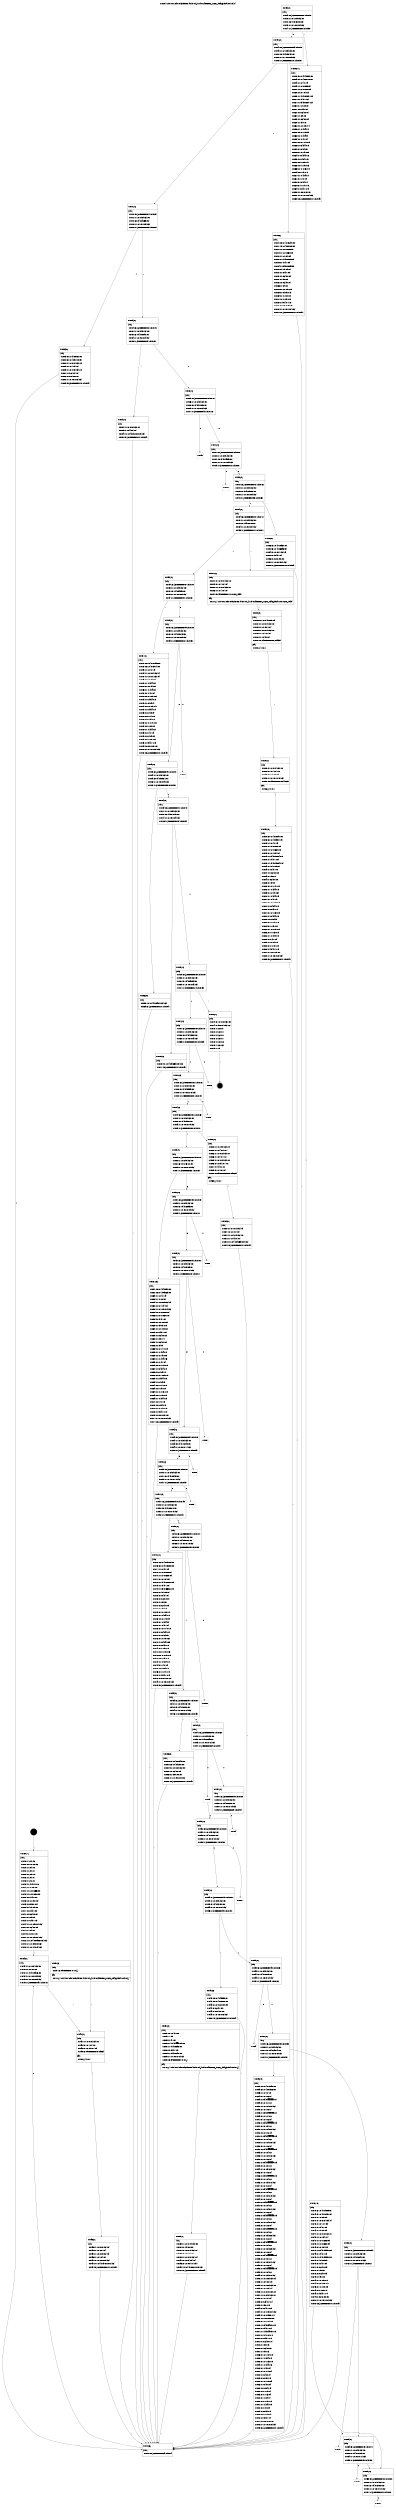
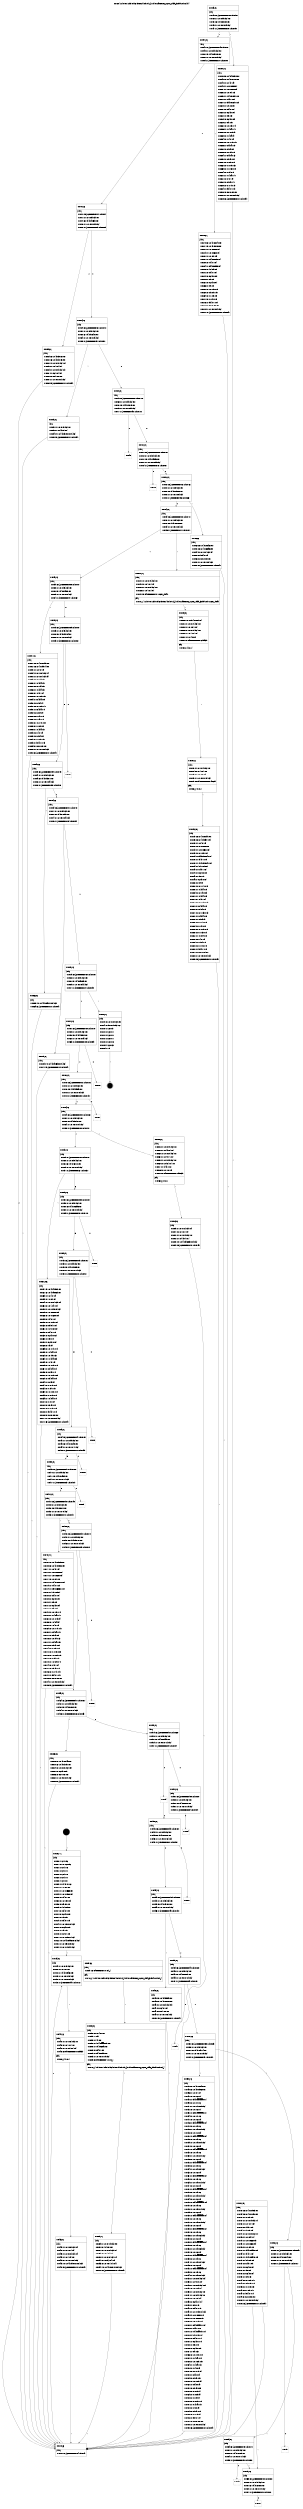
edge "0x4020b1 [5]" -> "0x401fb2 [19]": now "0x4020b1 [5]" -> "0x4020b6 [40]"
